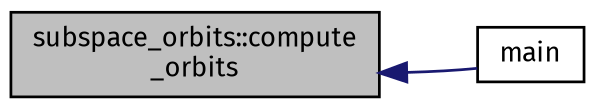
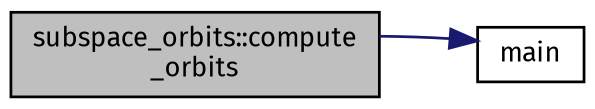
edge "main" -> "subspace_orbits::compute _orbits": reversed
